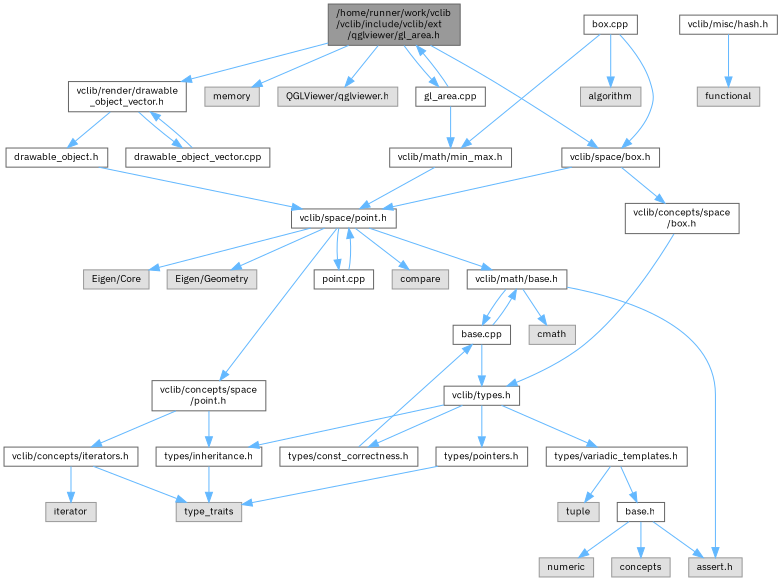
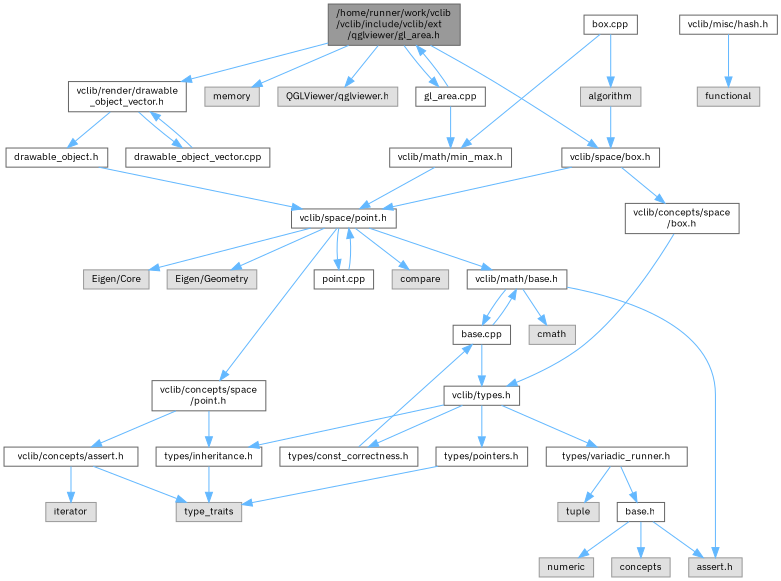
edge "box.cpp" -> "vclib/space/box.h": now "algorithm" -> "vclib/space/box.h"
node "vclib/concepts/iterators.h": label "vclib/concepts/iterators.h" -> "vclib/concepts/assert.h"
node "types/variadic_templates.h": label "types/variadic_templates.h" -> "types/variadic_runner.h"
